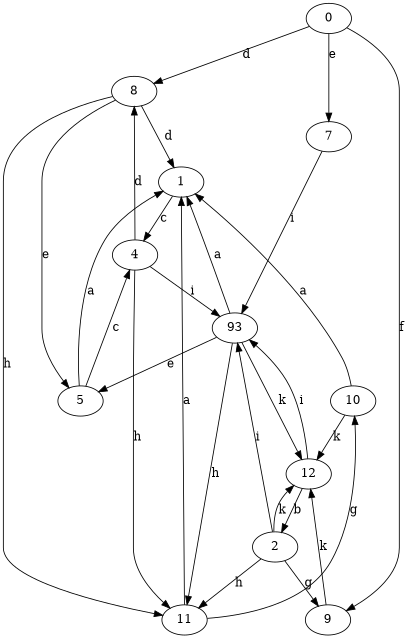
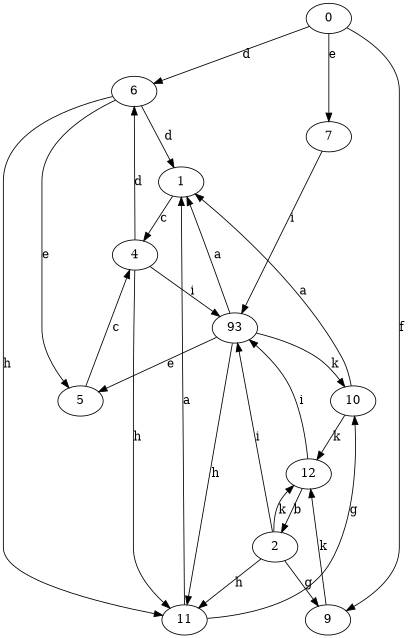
node "8": label "8" -> "6"
edge "5" -> "1": removed, label "a"
edge "93" -> "12": now "93" -> "10"
